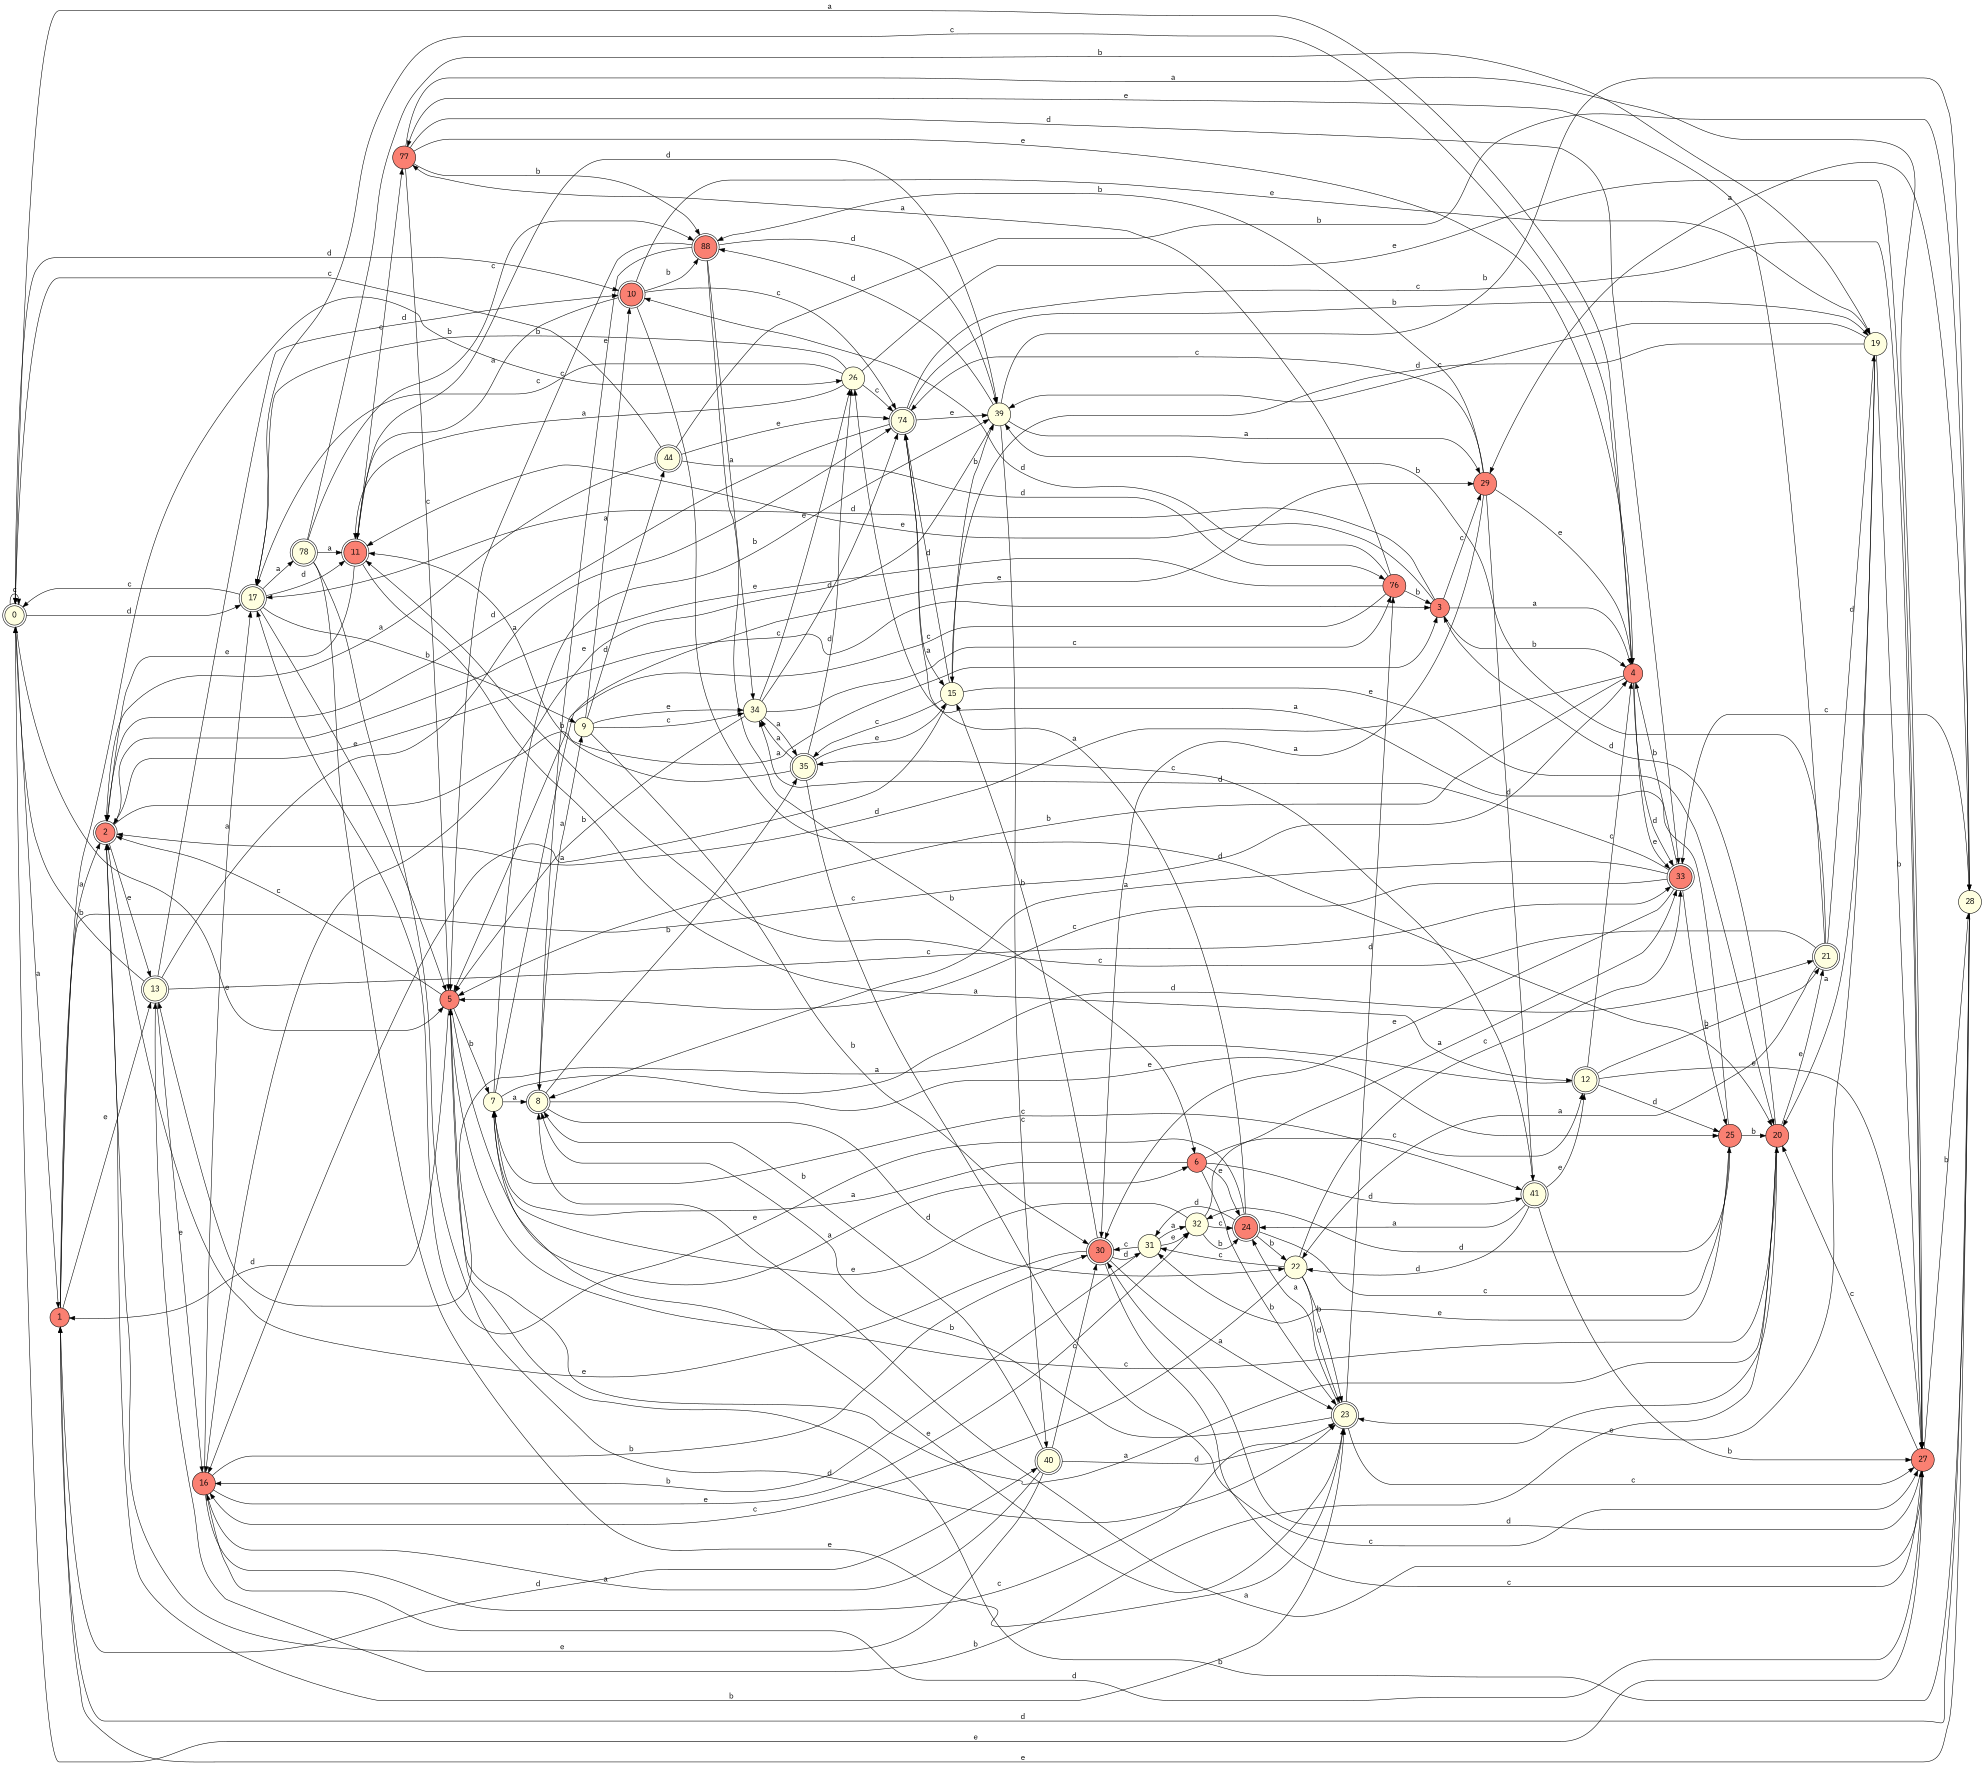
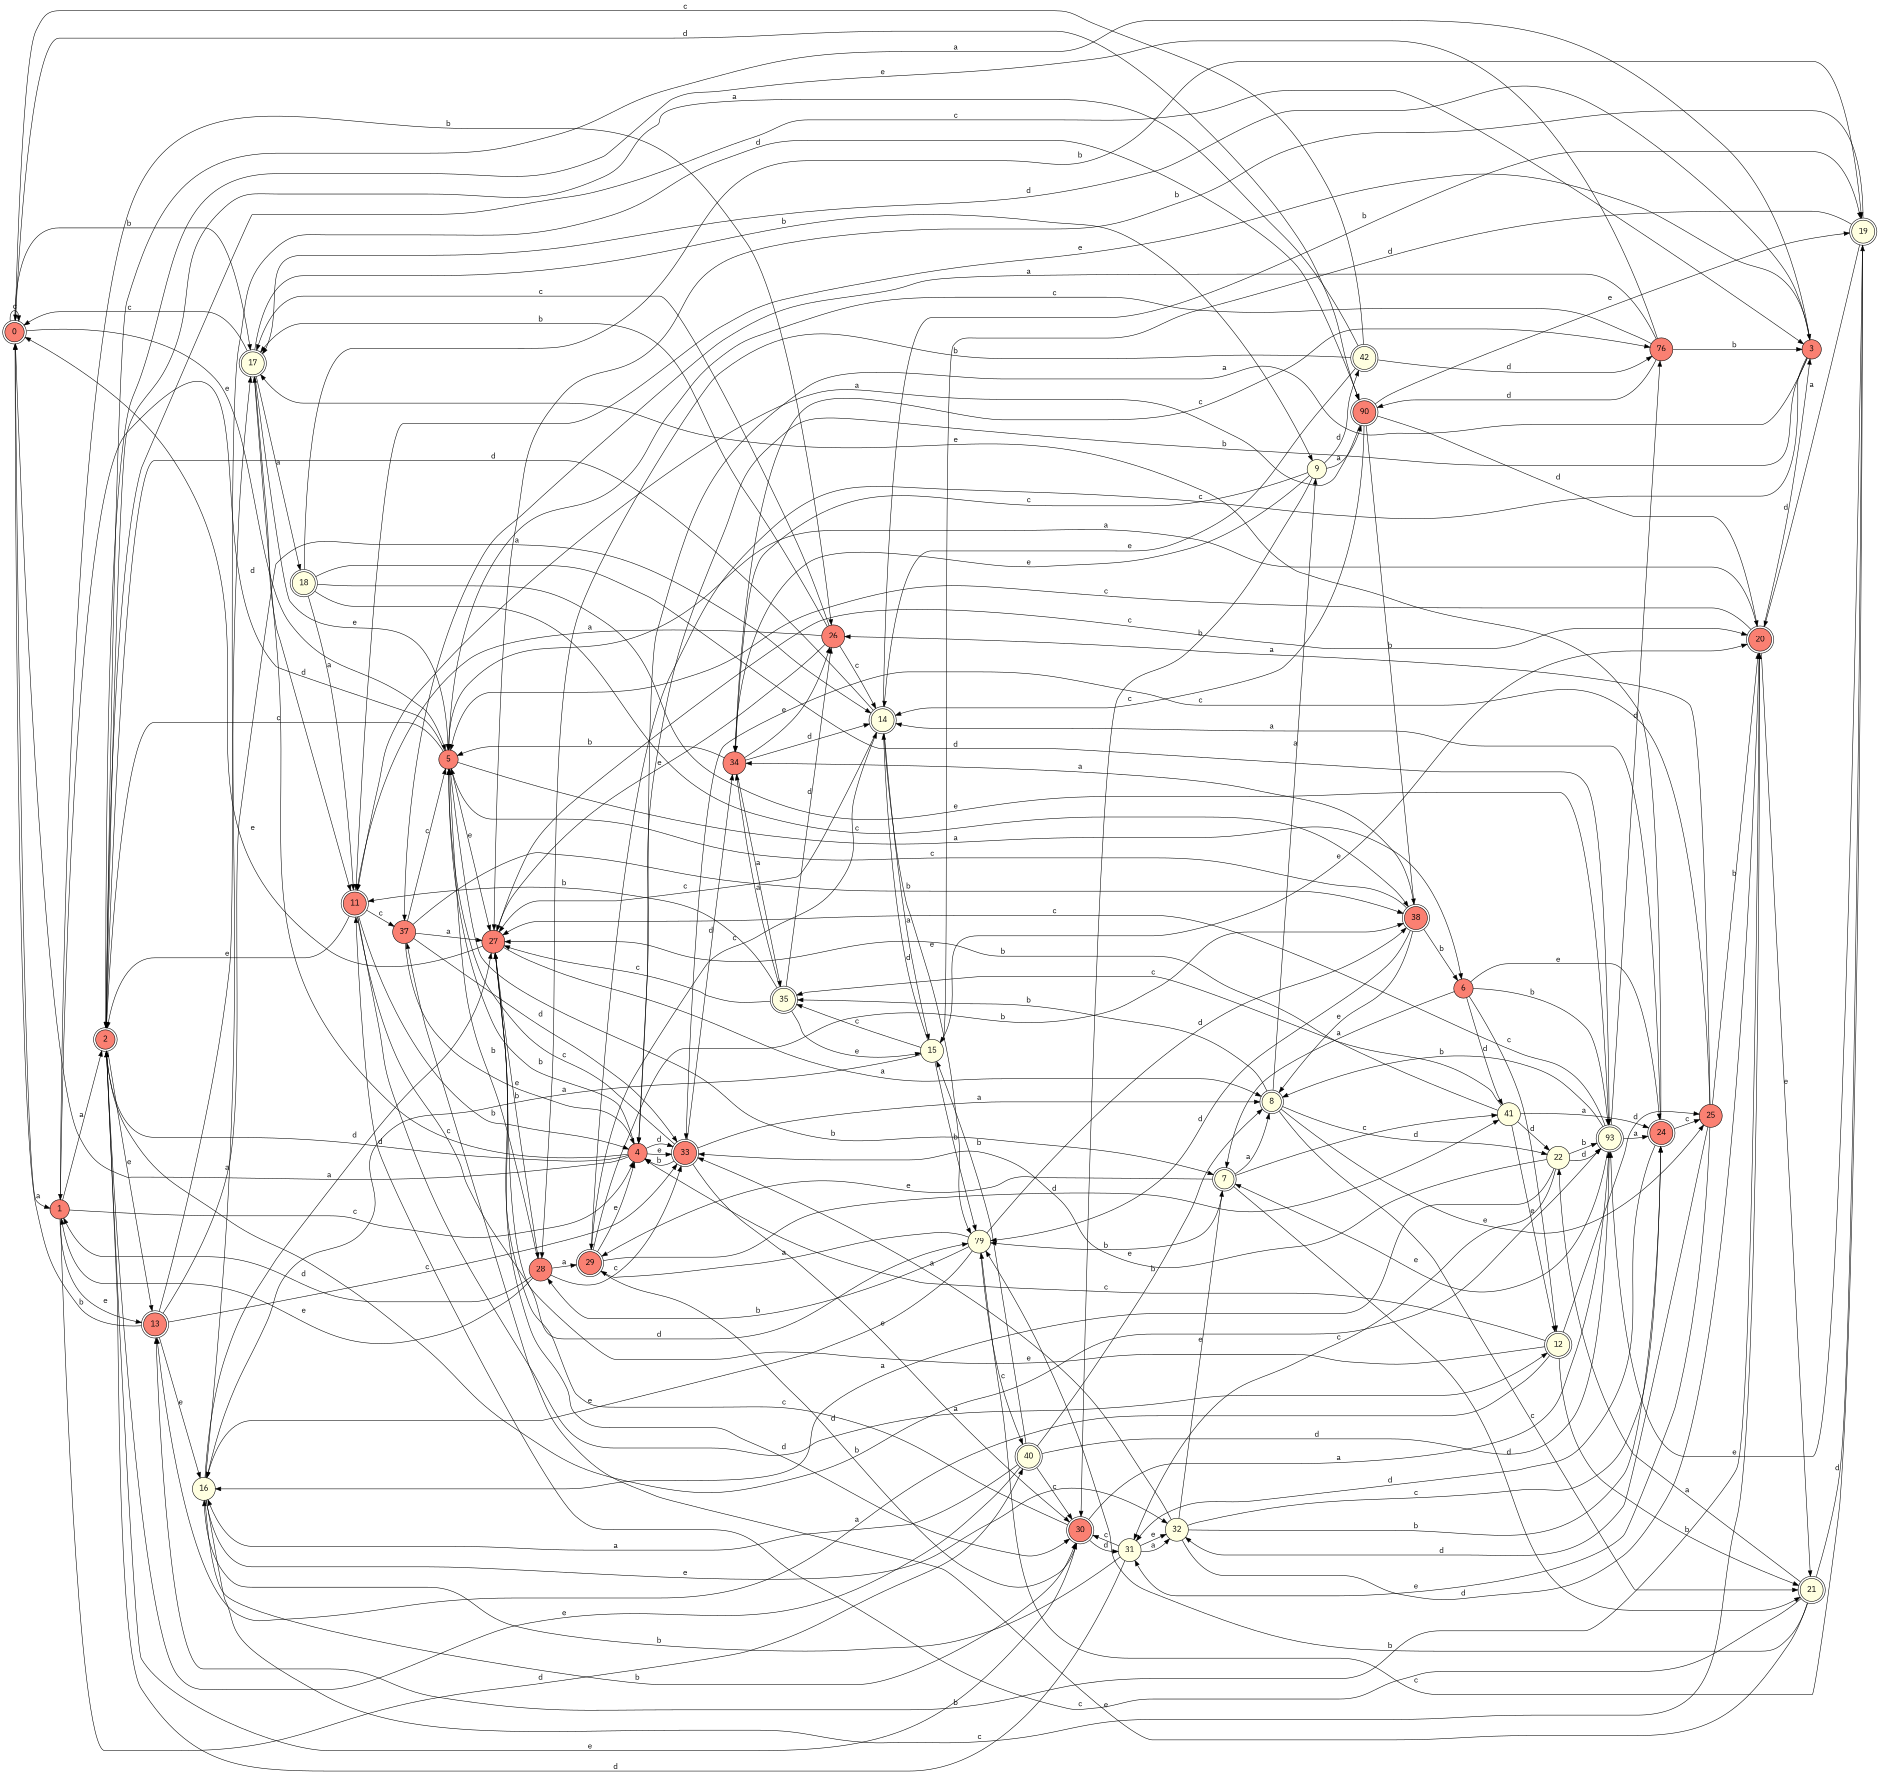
node "77": label "77" -> "37"
node "88": label "88" -> "38"
node "10": label "10" -> "90"
node "19": shape circle -> doublecircle
node "26": fillcolor lightyellow -> salmon
node "39": label "39" -> "79"
node "74": label "74" -> "14"
node "44": label "44" -> "42"
node "29": shape circle -> doublecircle
node "78": label "78" -> "18"
edge "0" -> "17": label "d" -> "b"
node "0": fillcolor lightyellow -> salmon
node "34": fillcolor lightyellow -> salmon
edge "29" -> "30": label "a" -> "d"
edge "5" -> "27": added, label "e"
node "28": fillcolor lightyellow -> salmon
edge "30" -> "15": now "40" -> "15"
node "13": fillcolor lightyellow -> salmon
edge "33" -> "25": reversed
edge "22" -> "33": label "c" -> "e"
edge "11" -> "4": added, label "b"
node "7": shape circle -> doublecircle
node "20": shape circle -> doublecircle
node "41": shape doublecircle -> circle
edge "24" -> "22": removed, label "b"
edge "32" -> "20": added, label "d"
edge "8" -> "21": added, label "c"
node "23": label "23" -> "93"
node "16": fillcolor salmon -> lightyellow
edge "22" -> "16": label "c" -> "a"
edge "31" -> "2": added, label "d"
